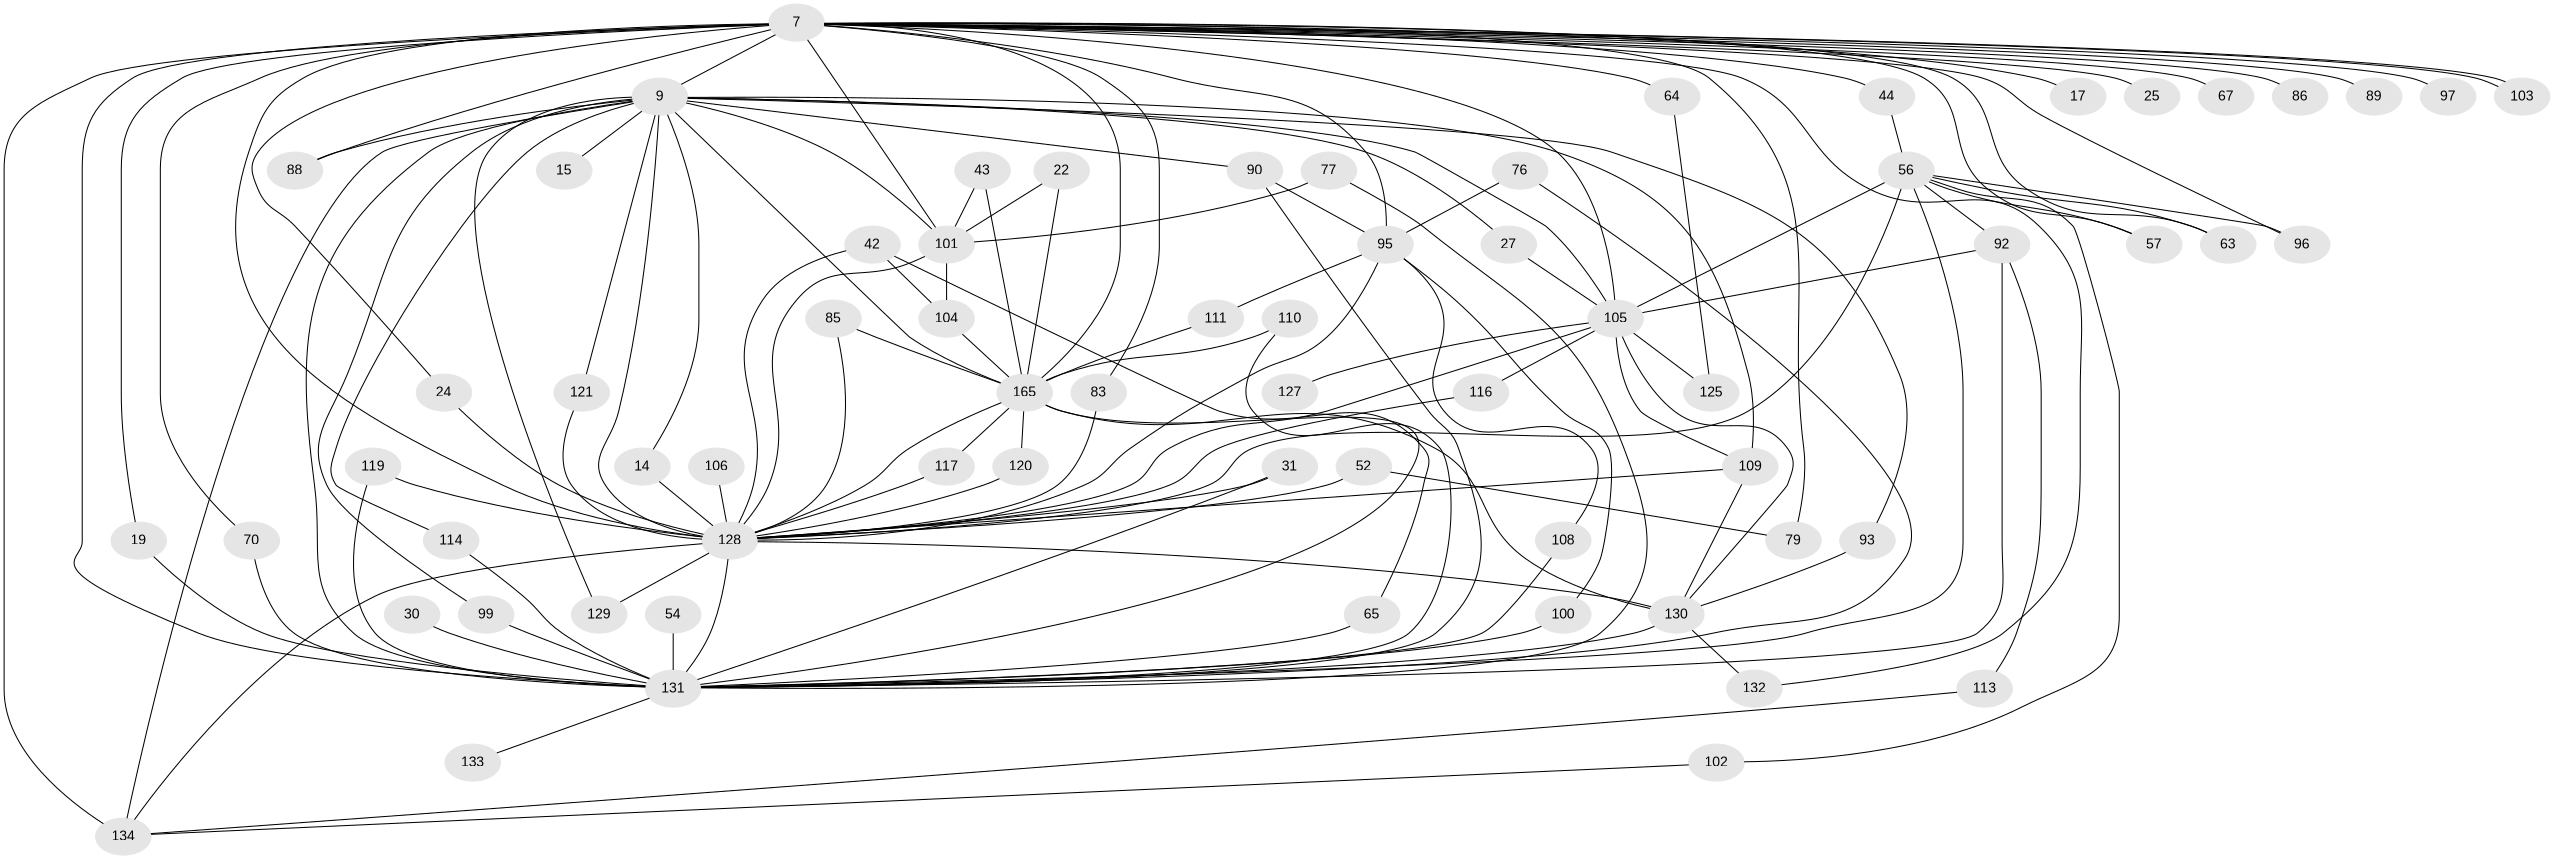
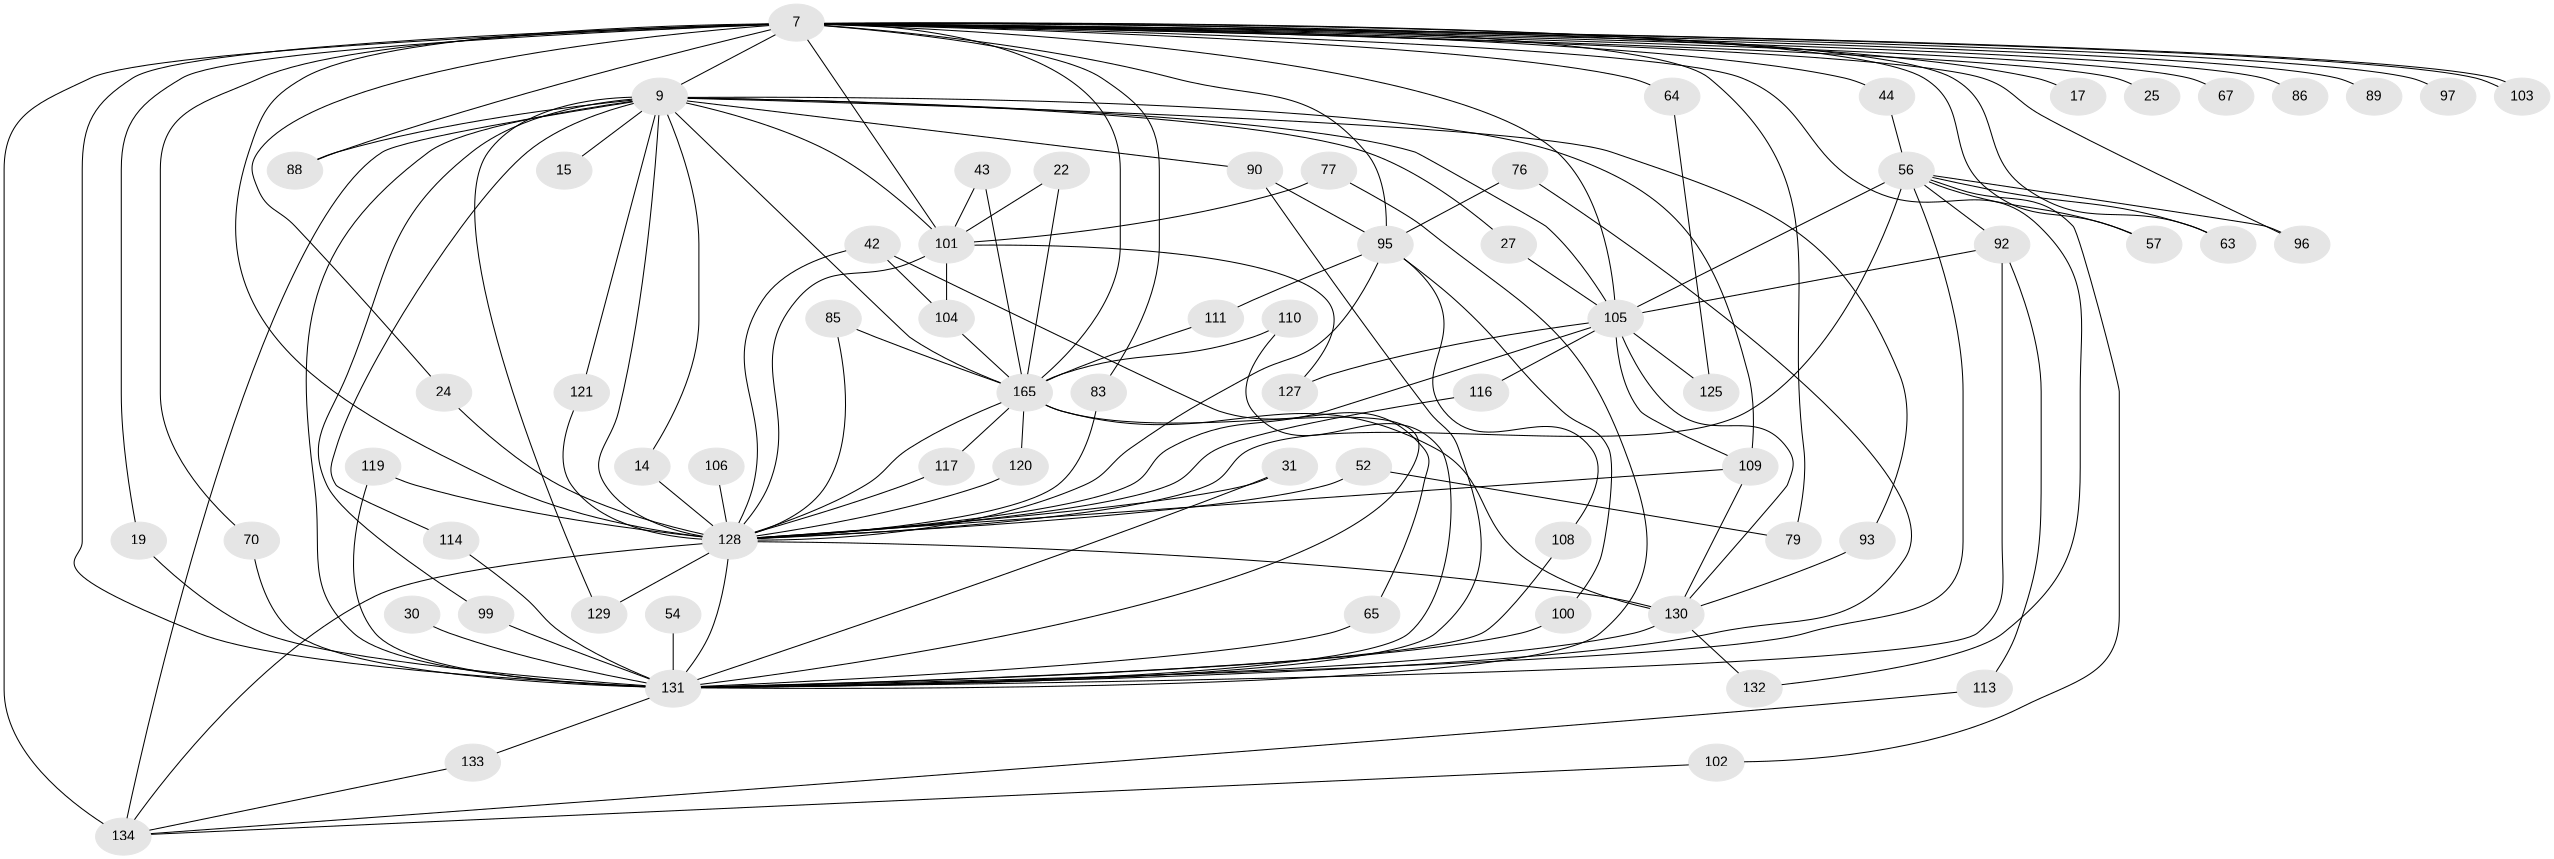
edge "101" -- "127": added
edge "133" -- "134": added
